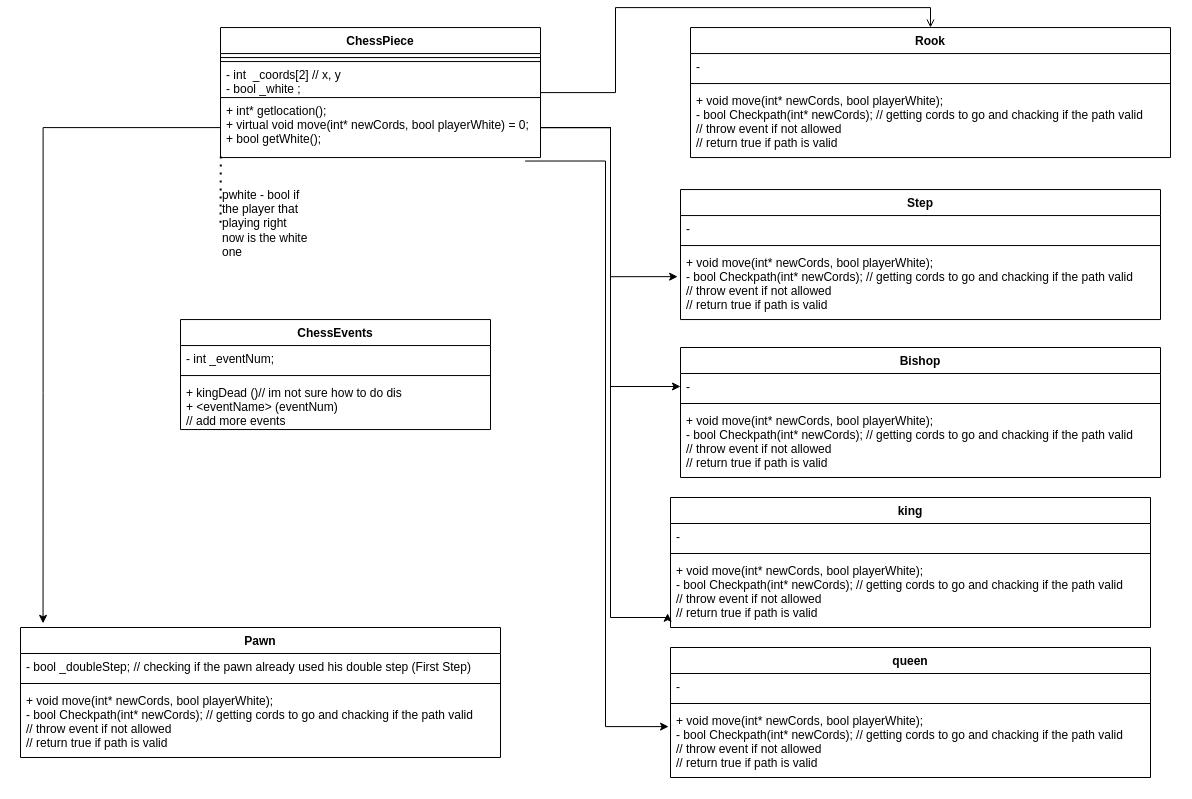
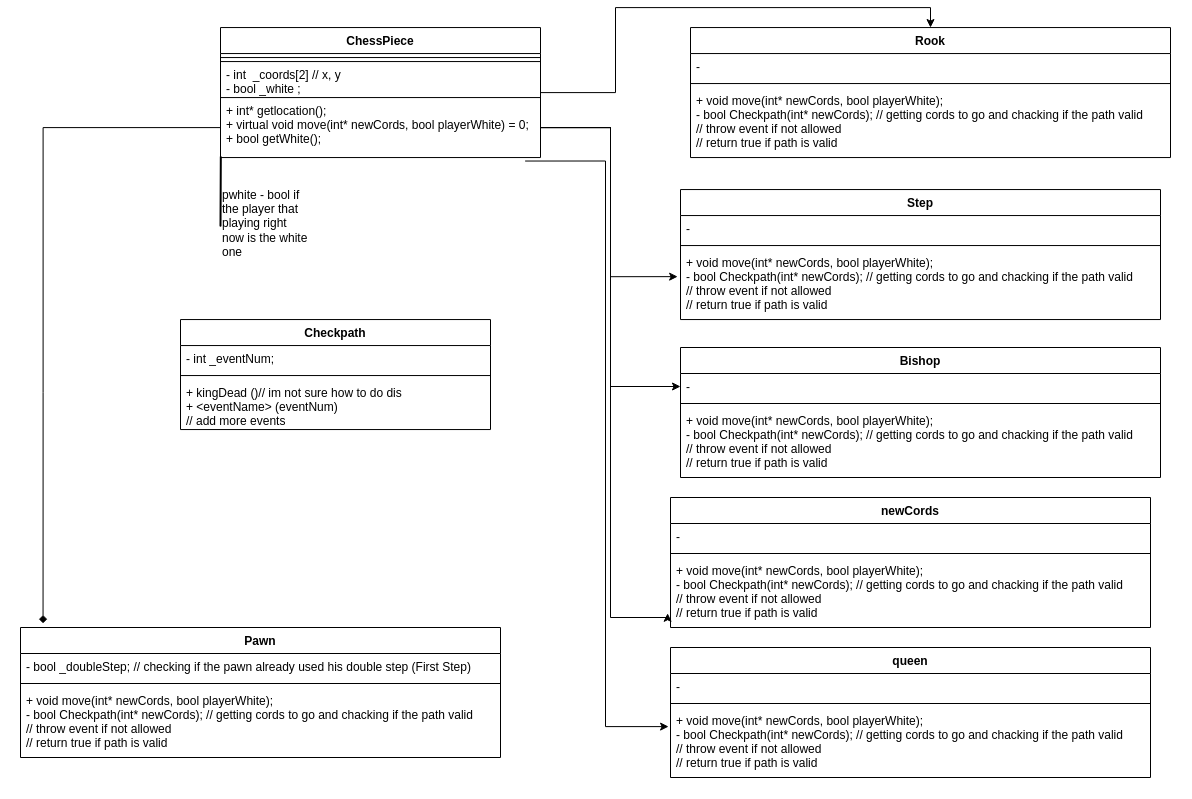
edge "ChessPiece" -> "Rook": arrowhead open -> classic
edge "+ int* getlocation(); + virtual void move(int* newCords, bool playerWhite) = 0; + bool getWhite();" -- "pwhite - bool if the player that playing right now is the white one": style dashed -> solid
node "ChessEvents": label "ChessEvents" -> "Checkpath"
node "king": label "king" -> "newCords"
edge "+ int* getlocation(); + virtual void move(int* newCords, bool playerWhite) = 0; + bool getWhite();" -> "Pawn": arrowhead classic -> diamond
